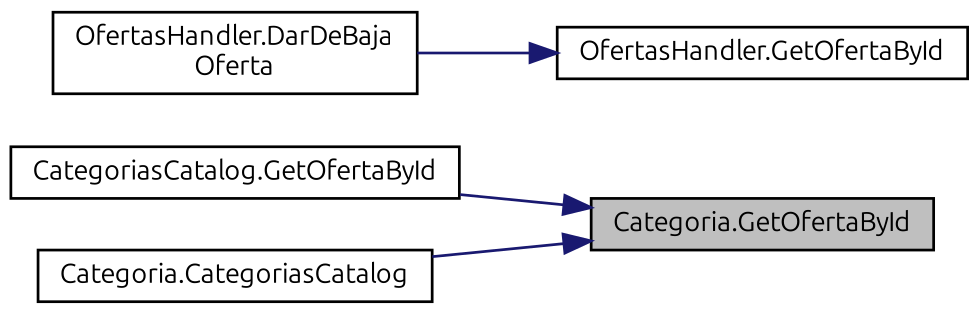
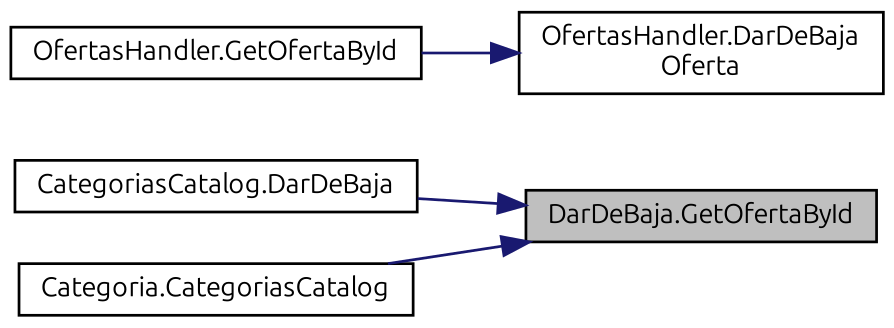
edge "OfertasHandler.DarDeBaja Oferta" -> "OfertasHandler.GetOfertaById": reversed
node "CategoriasCatalog.GetOfertaById": label "CategoriasCatalog.GetOfertaById" -> "CategoriasCatalog.DarDeBaja"
node "Categoria.GetOfertaById": label "Categoria.GetOfertaById" -> "DarDeBaja.GetOfertaById"
